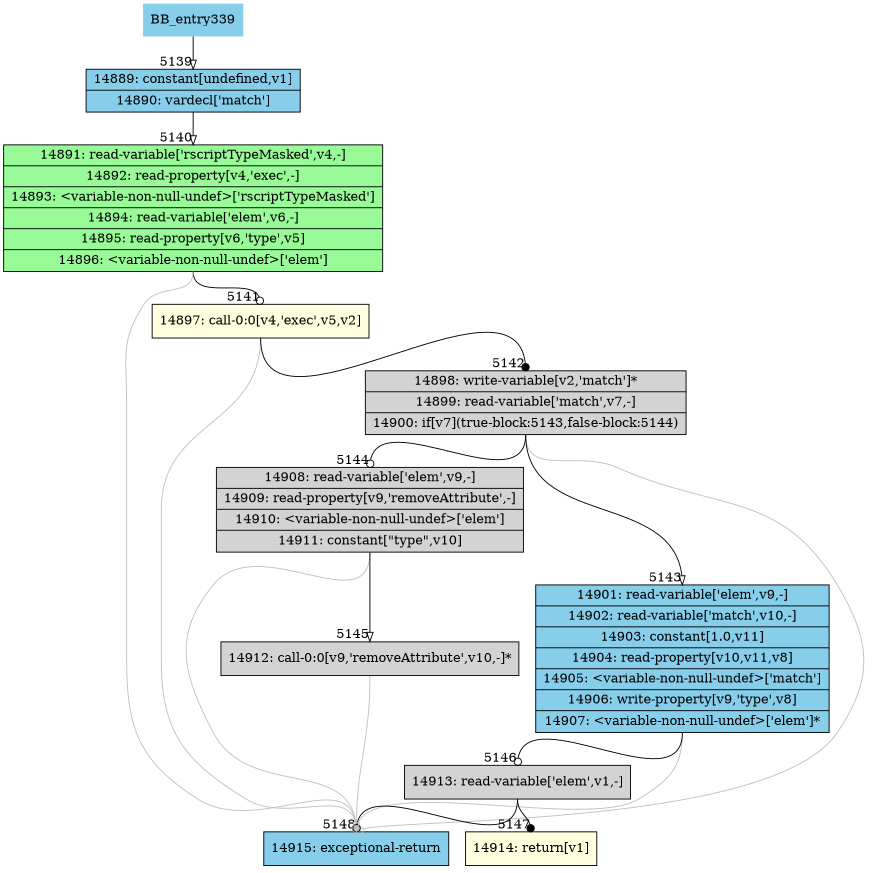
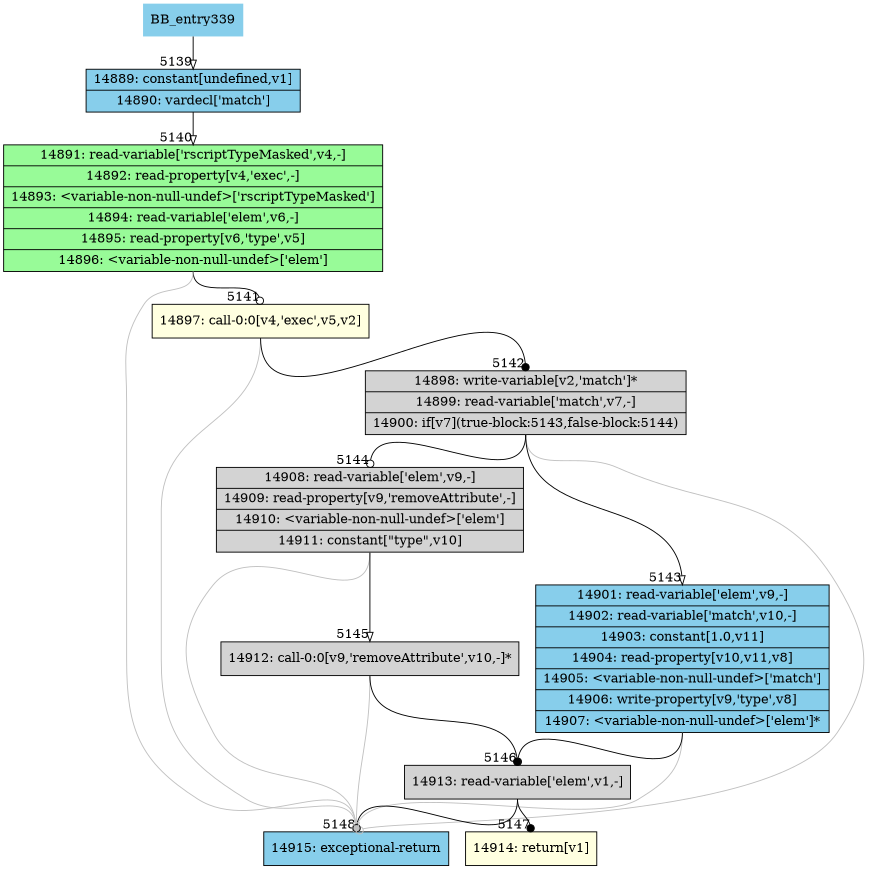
edge "14912: call-0:0[v9,'removeAttribute',v10,-]*" -> "14913: read-variable['elem',v1,-]": added
